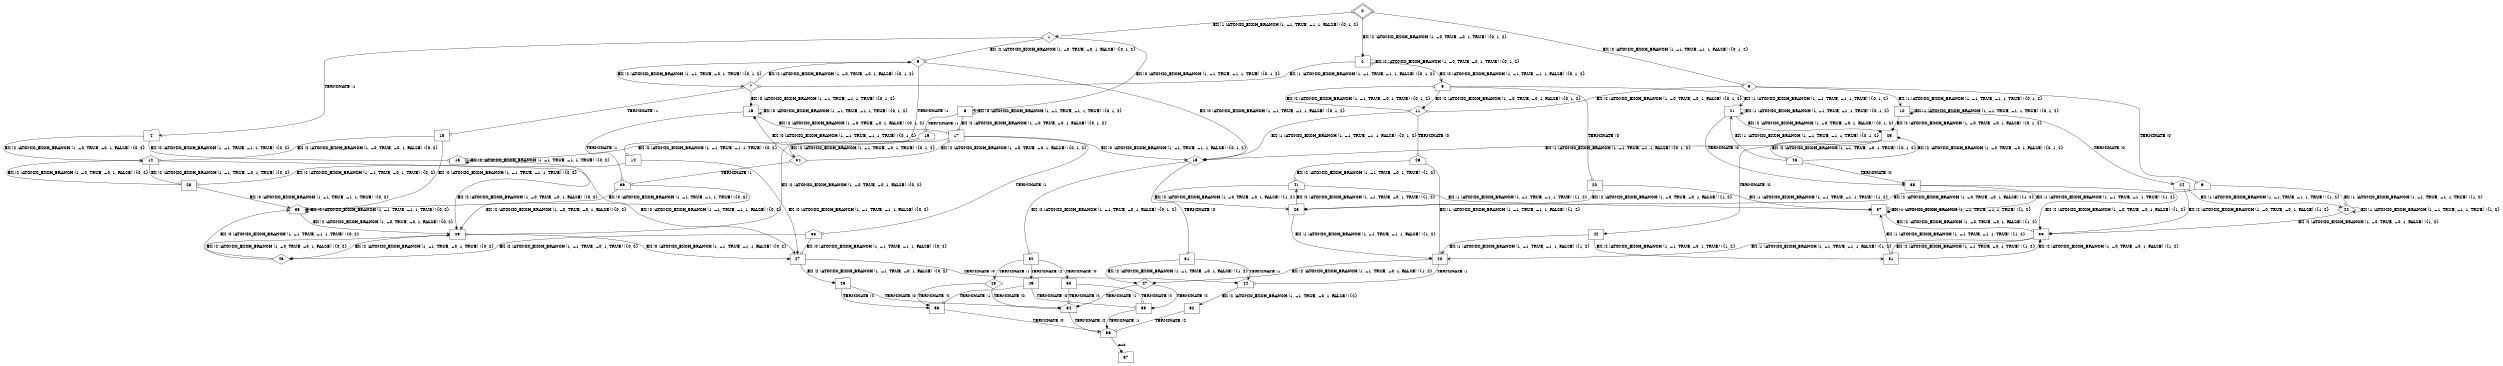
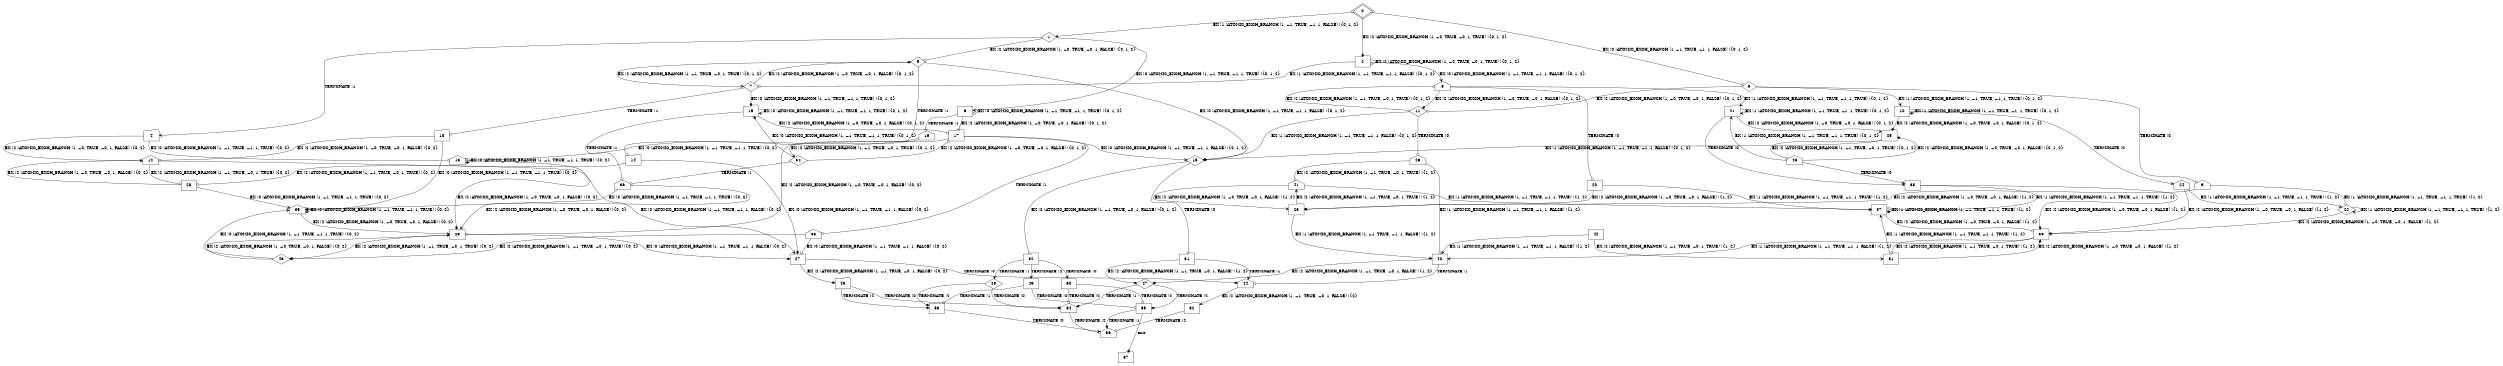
edge "21" -> "25": arrowhead diamond -> vee
edge "25" -> "42": removed, label "TERMINATE !0"
edge "56" -> "57": now "55" -> "57"
